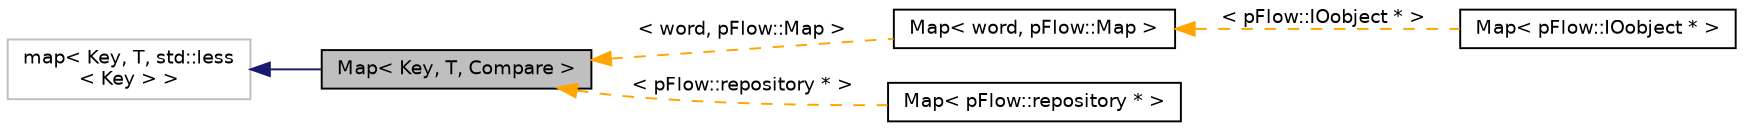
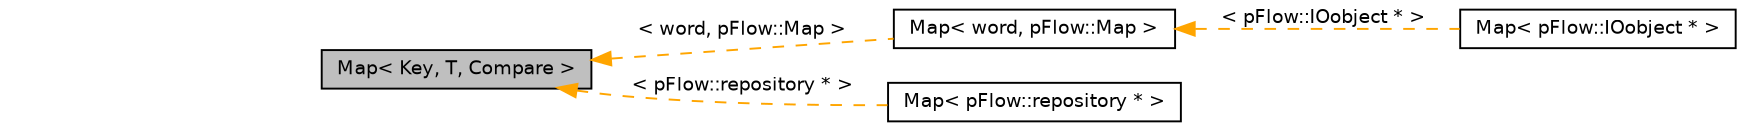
node "map< Key, T, std::less < Key > >": removed
